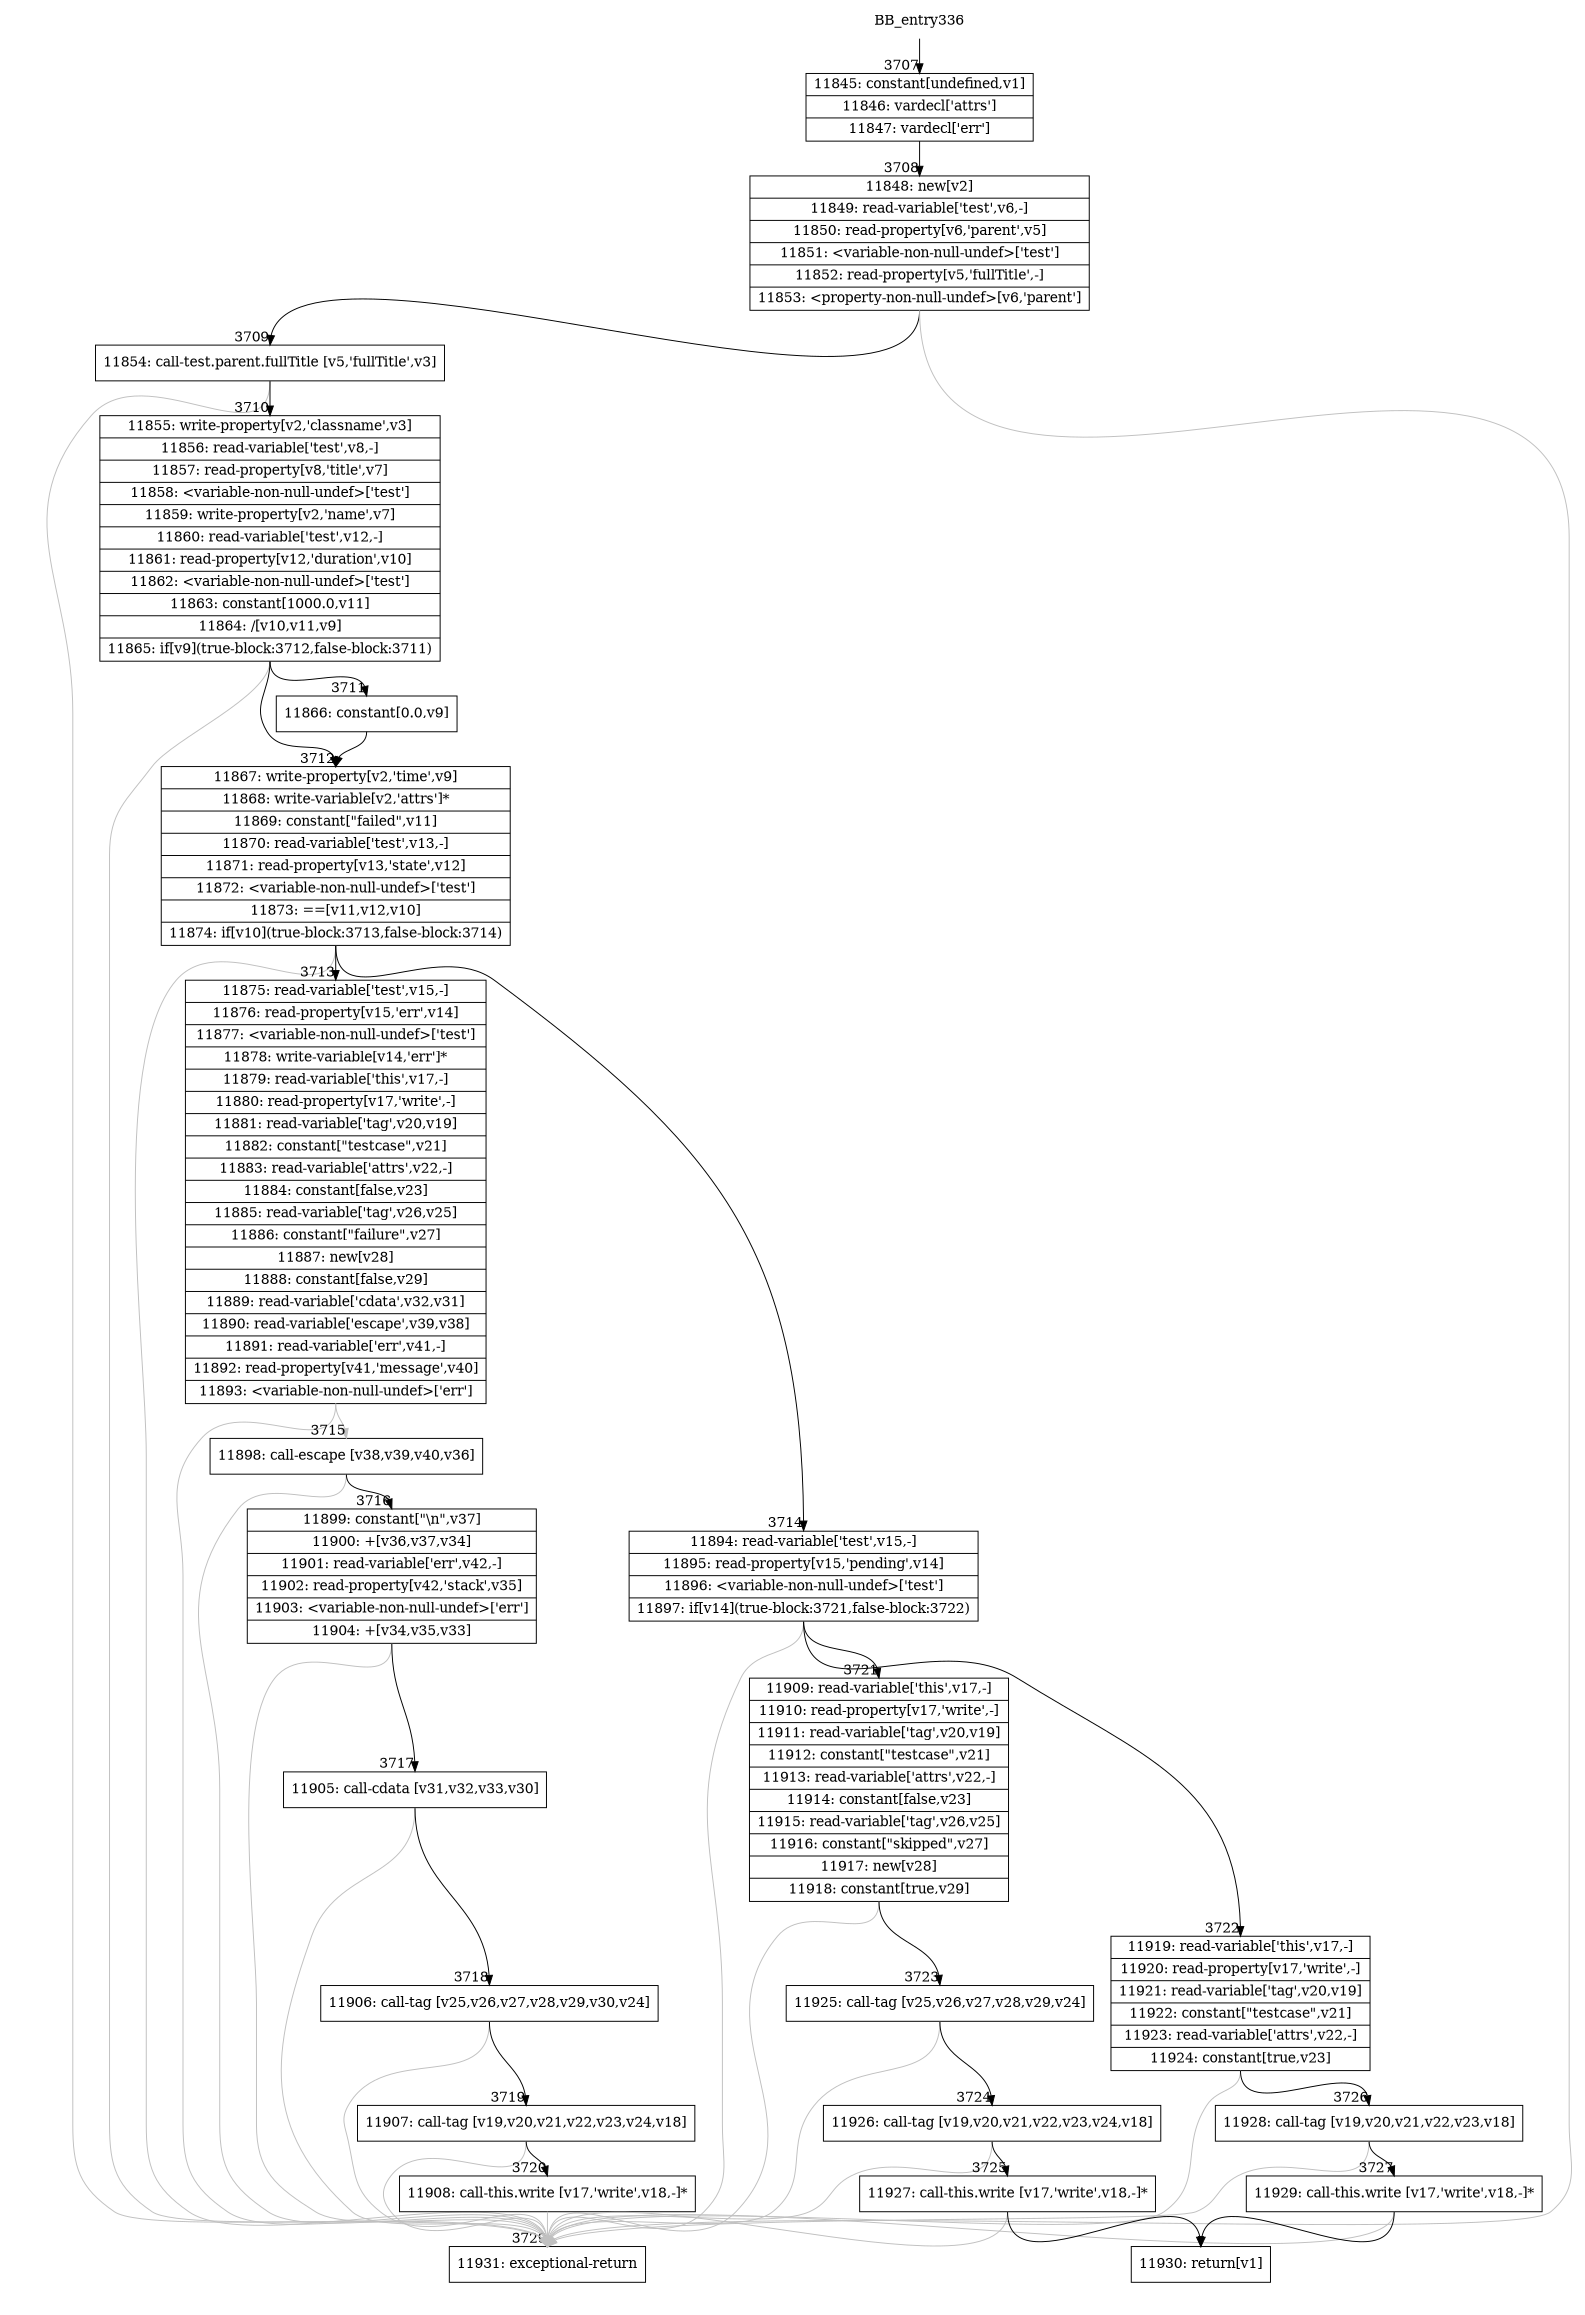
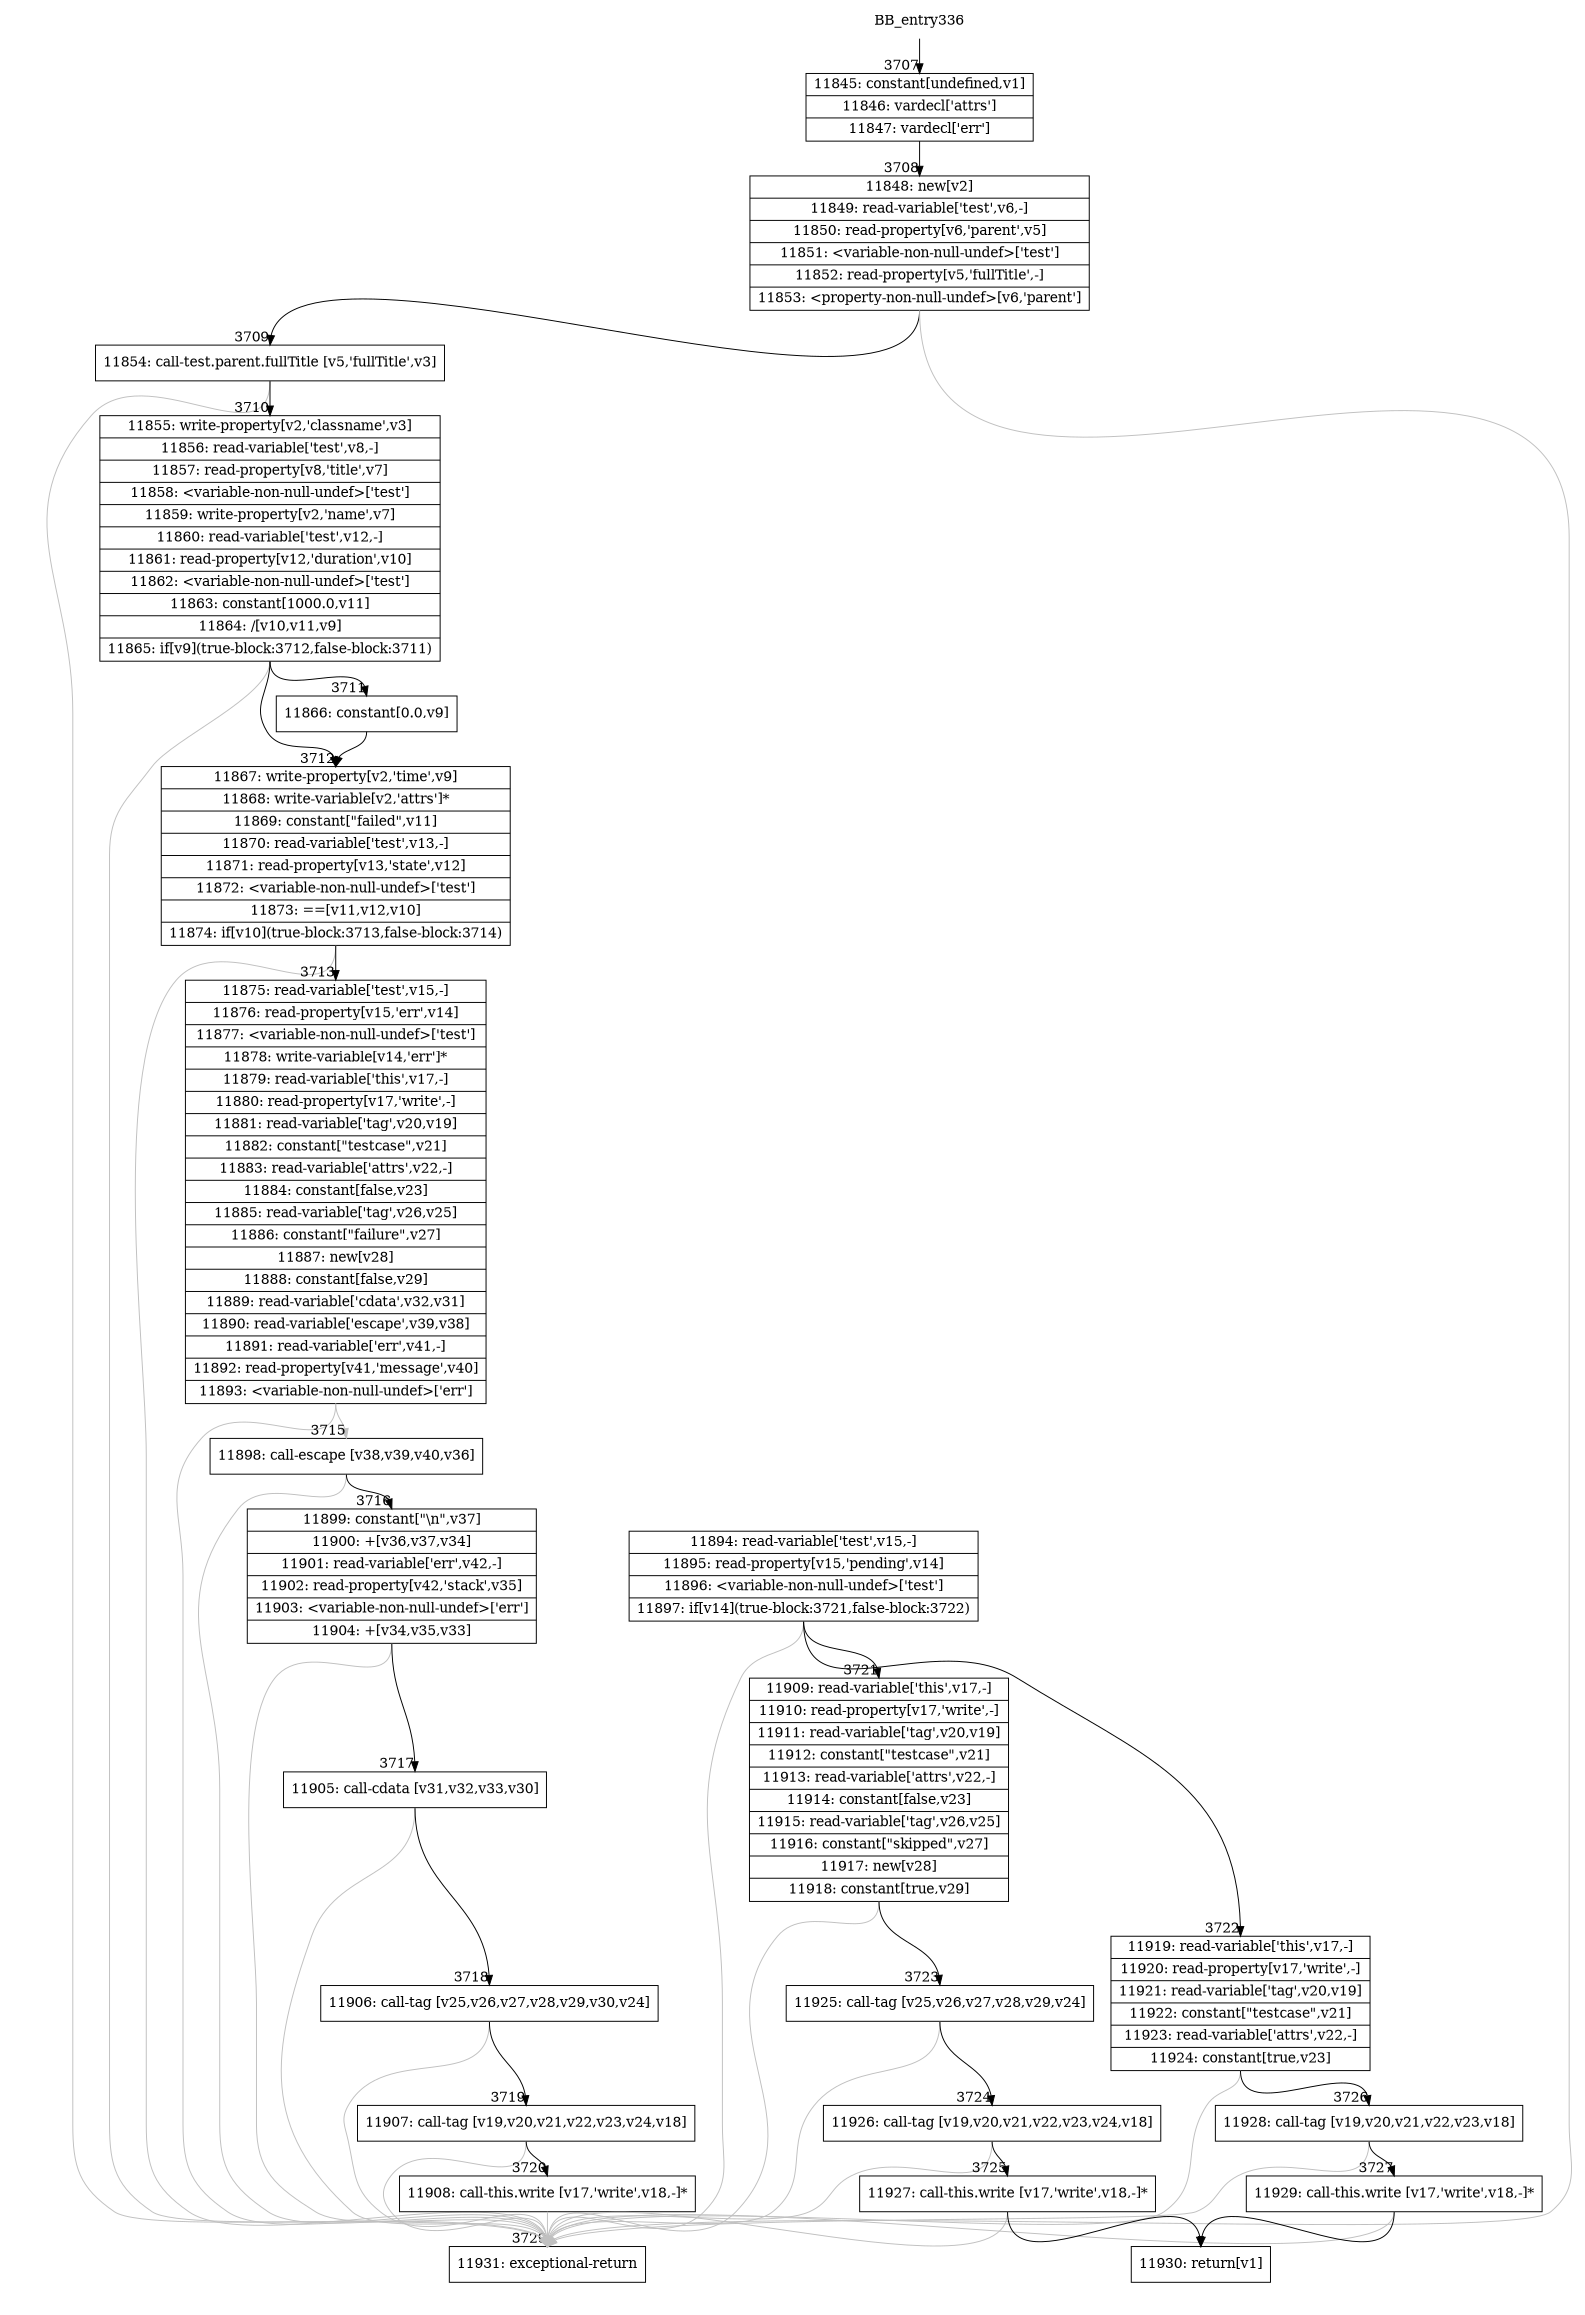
edge "11867: write-property[v2,'time',v9]" -> "11894: read-variable['test',v15,-]": removed
